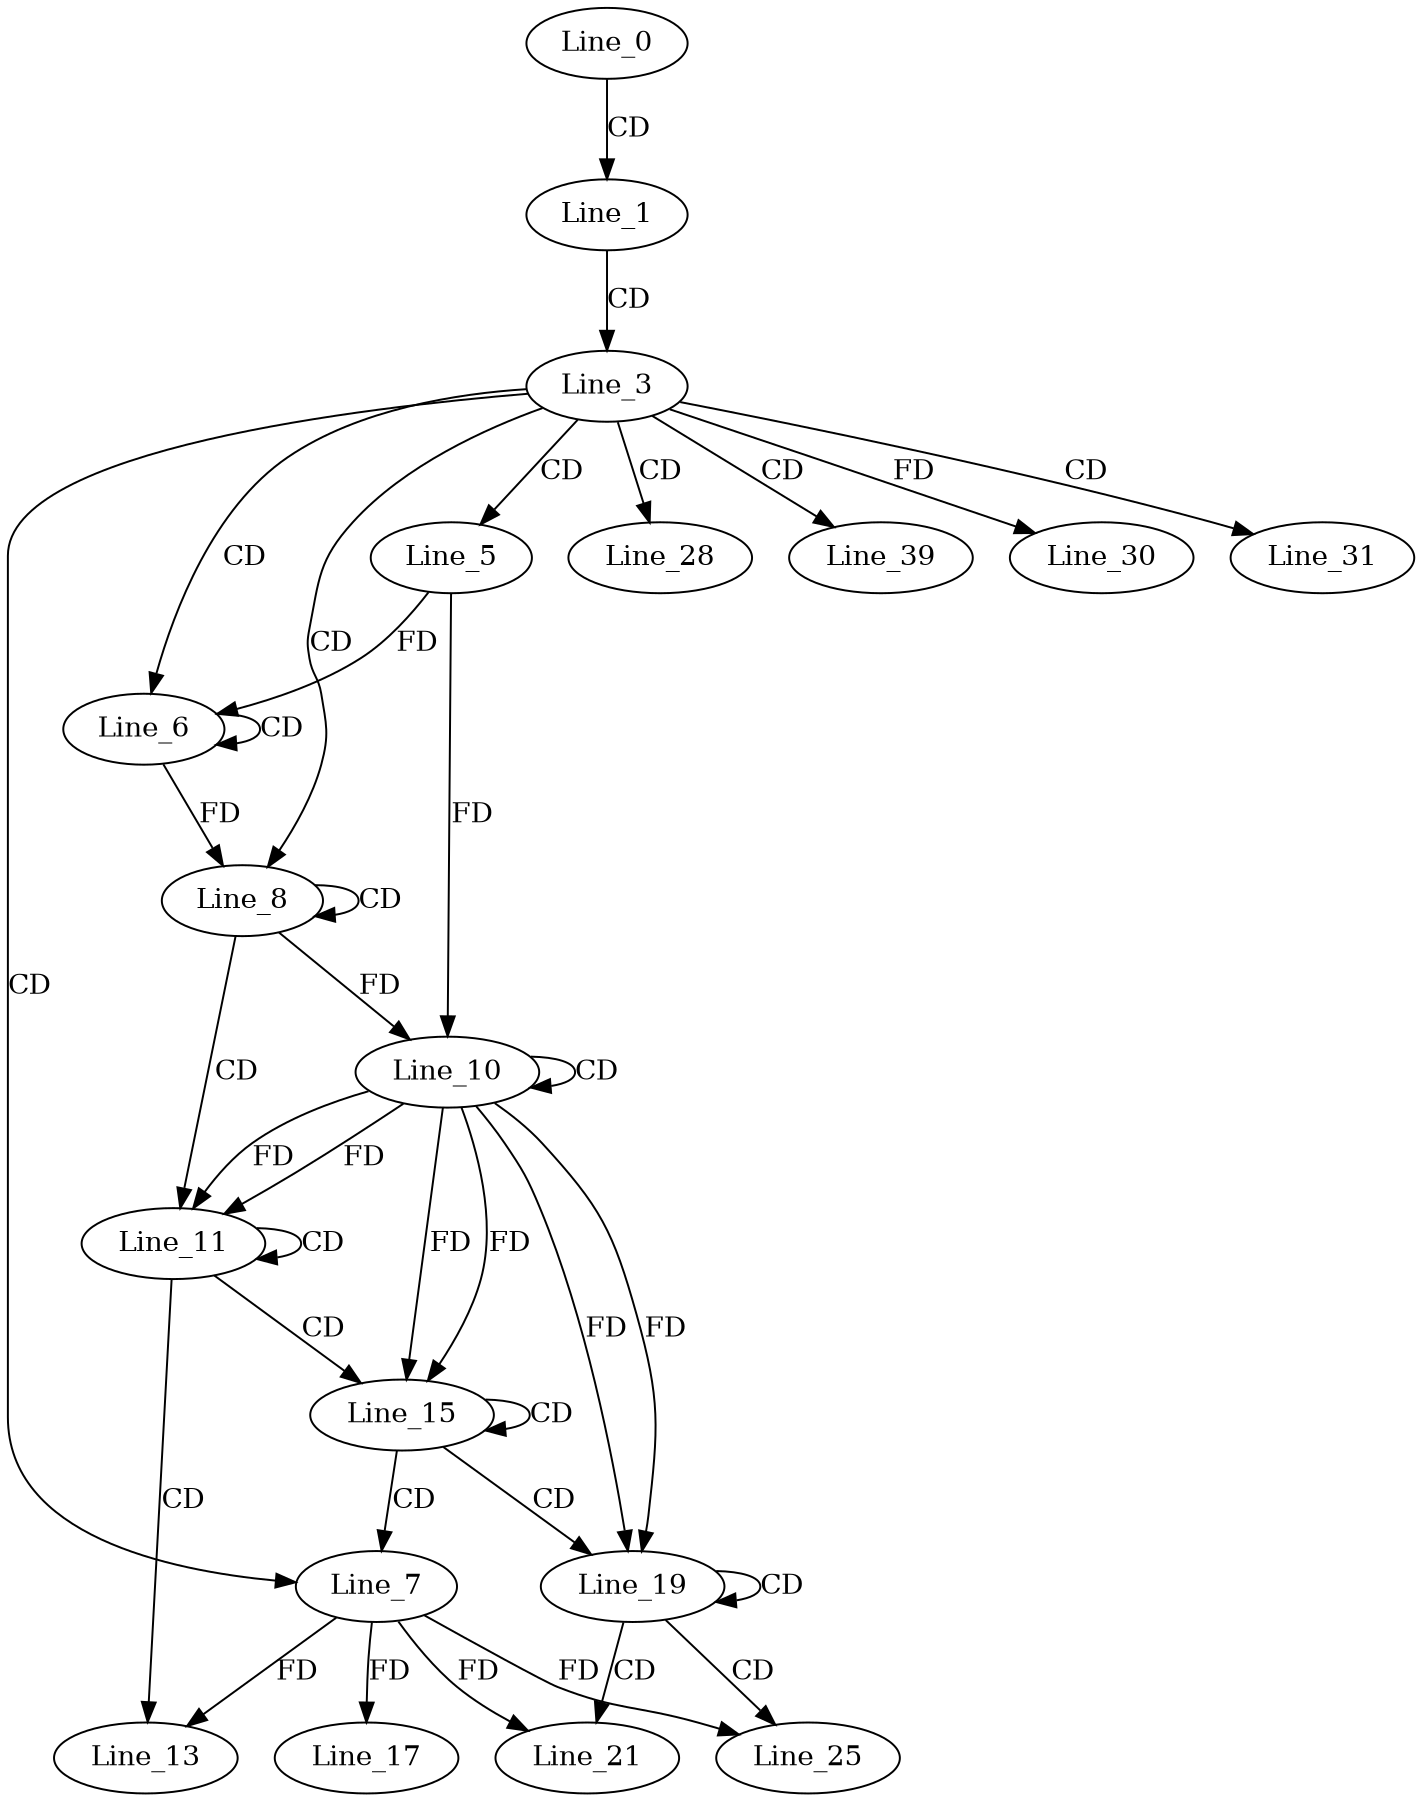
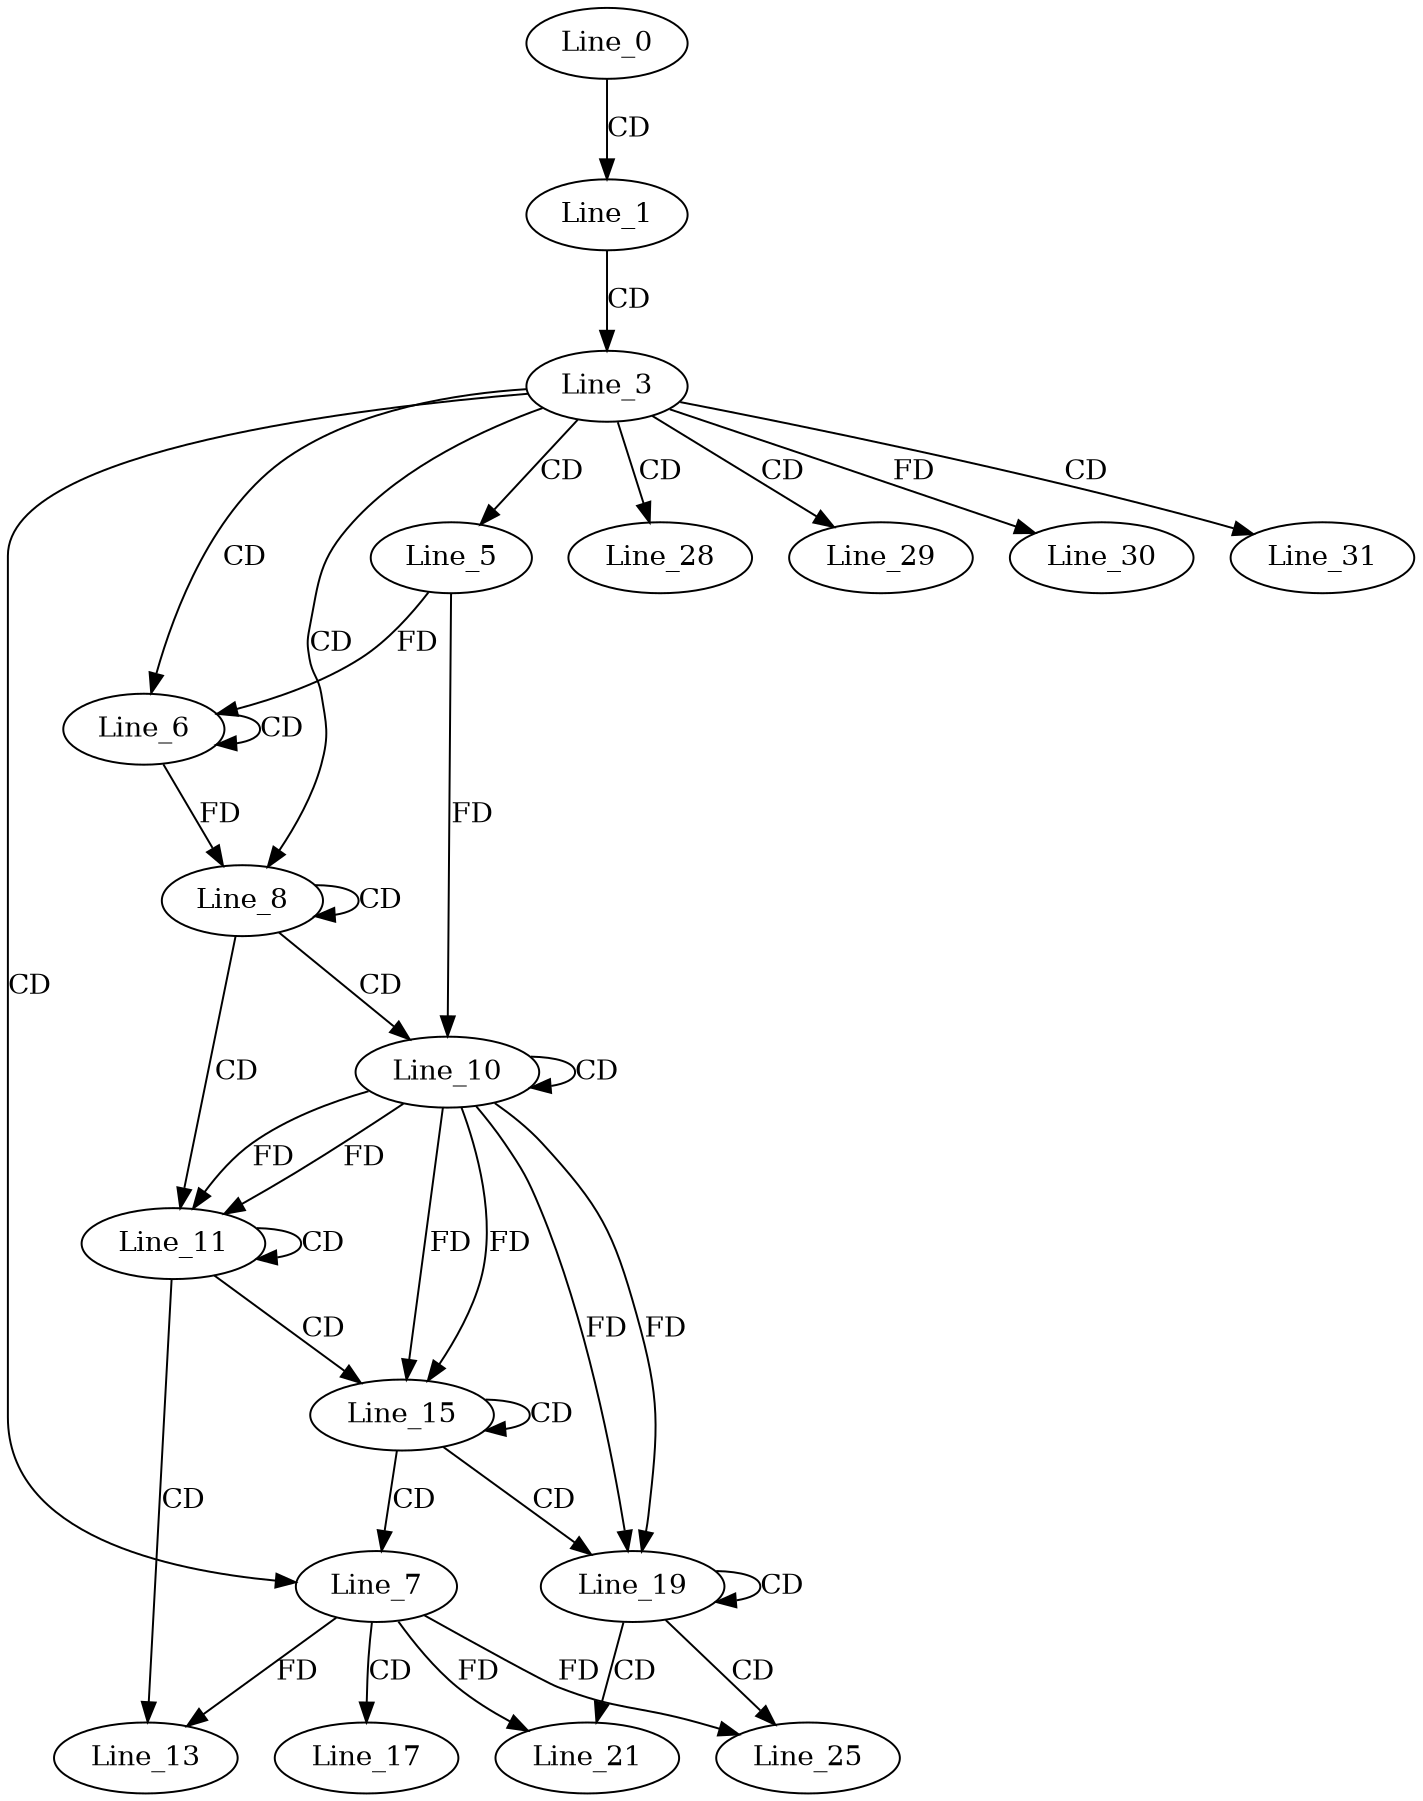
node "Line_39": label "Line_39" -> "Line_29"
edge "Line_8" -> "Line_10": label "FD" -> "CD"
edge "Line_7" -> "Line_17": label "FD" -> "CD"
